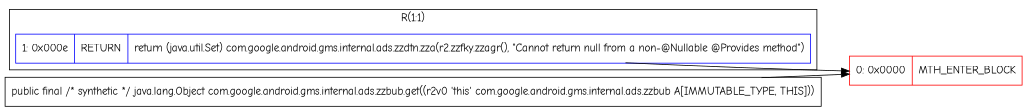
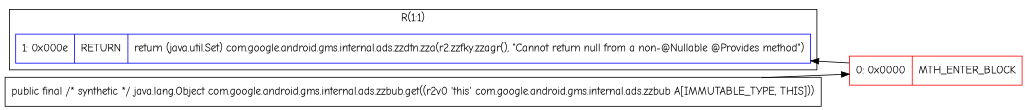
edge "1: 0x000e" -> "0: 0x0000": reversed
